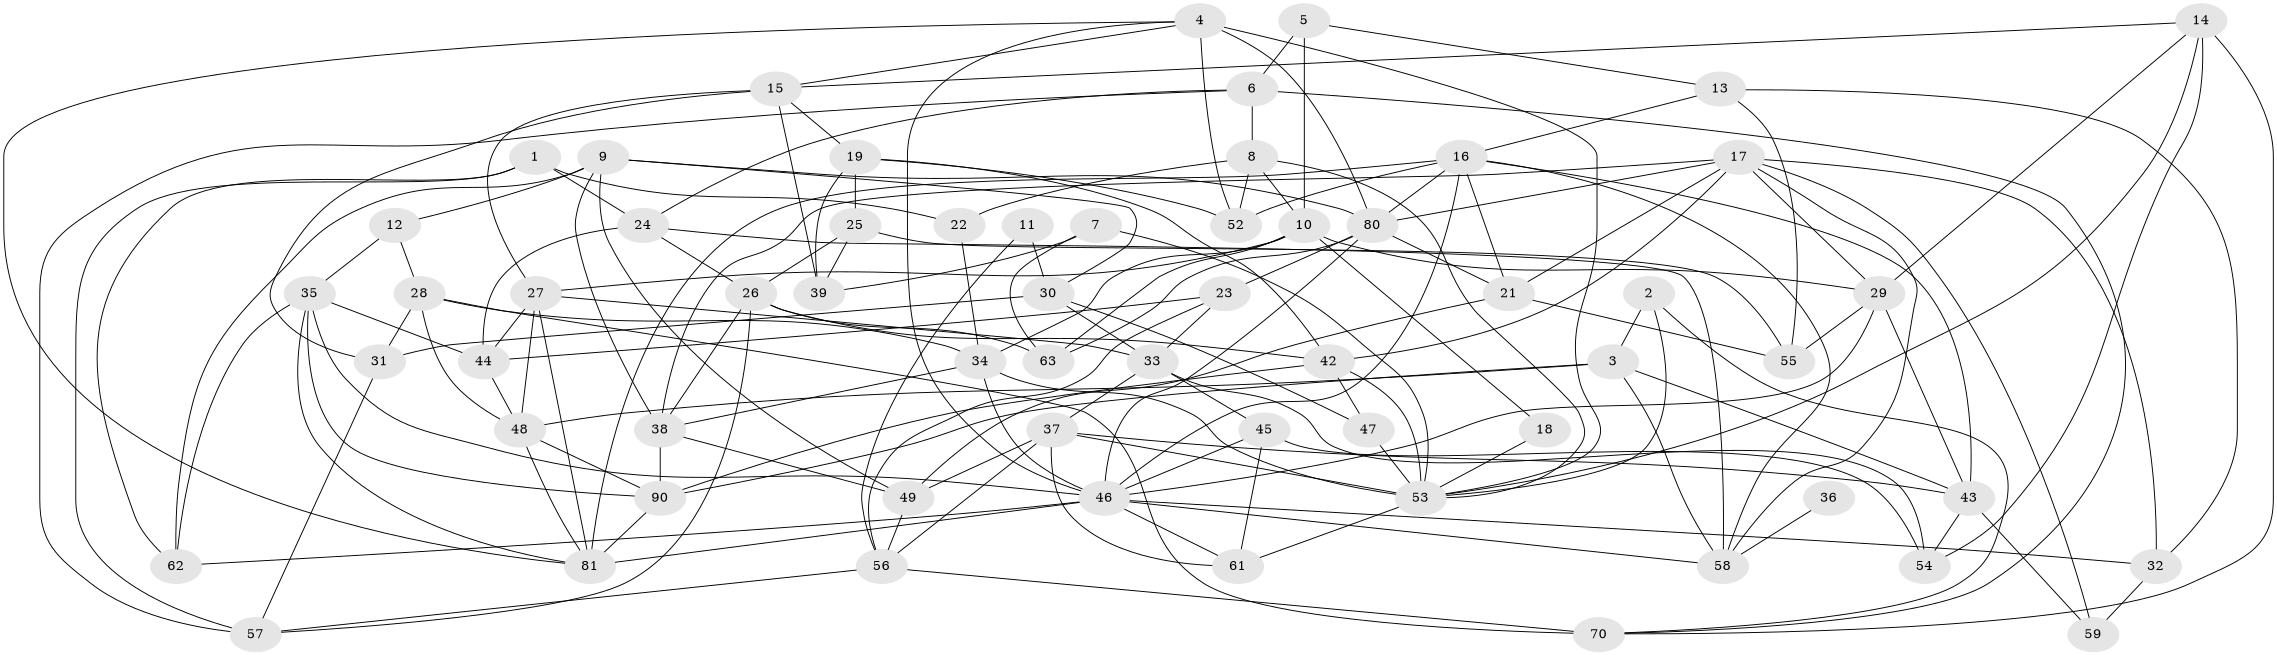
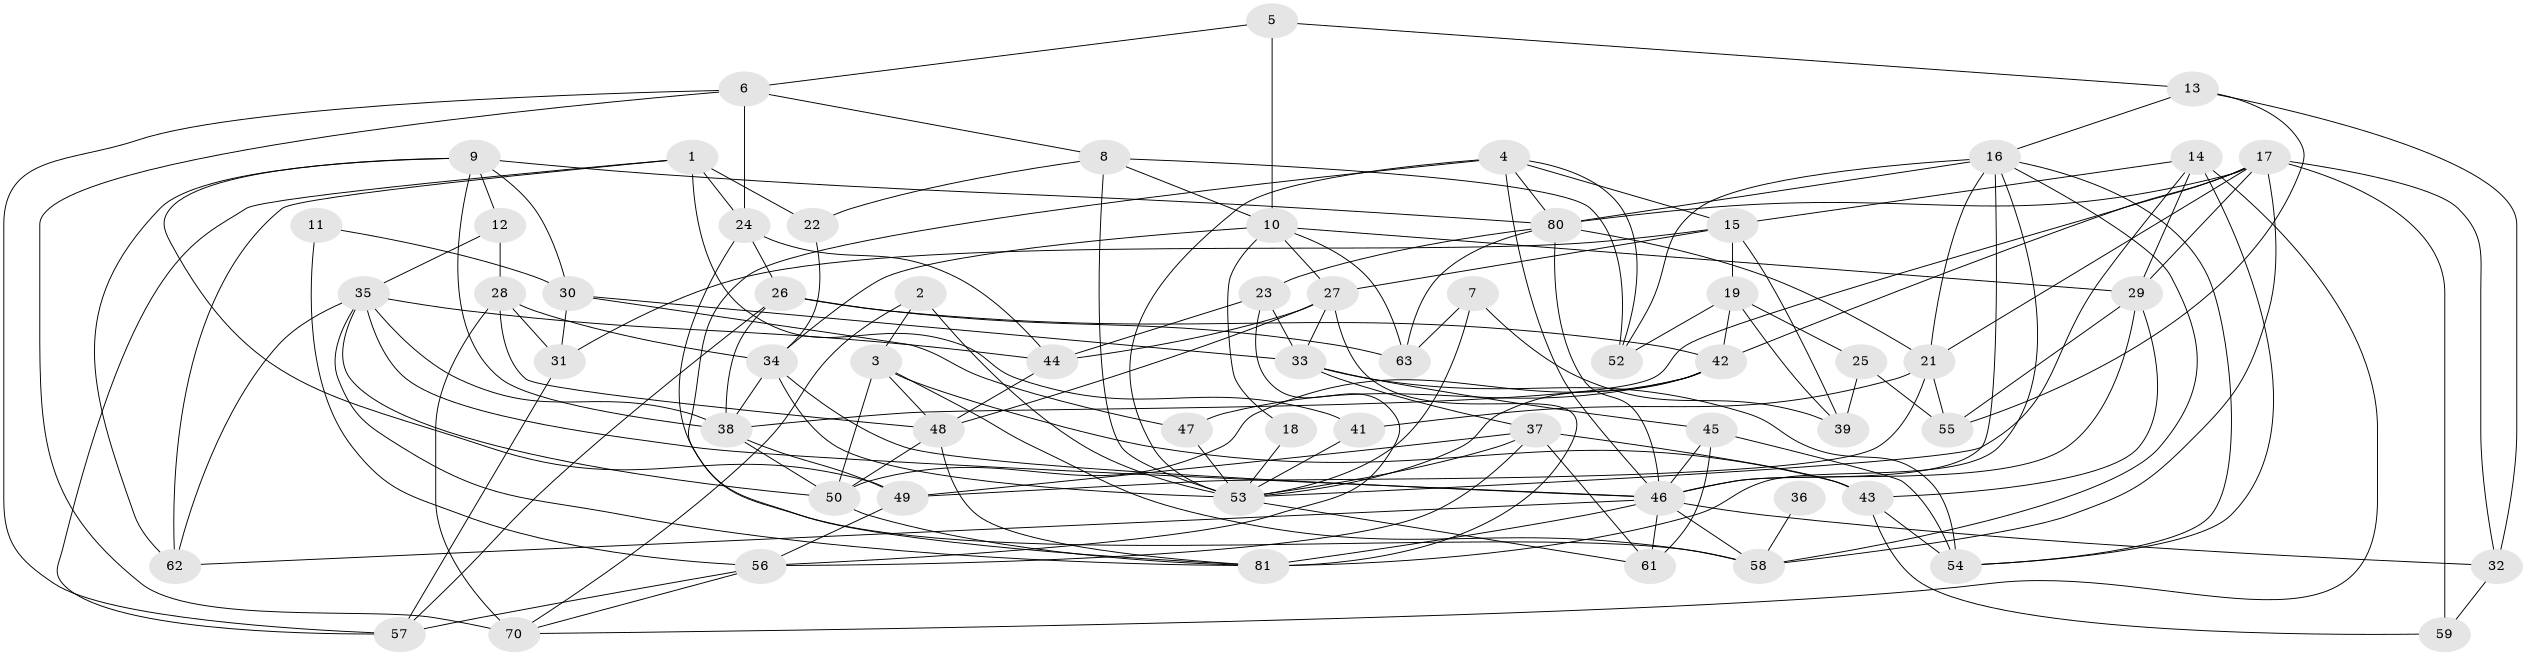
edge "16" -- "43": now "16" -- "54"
edge "25" -- "26": removed
edge "35" -- "38": added
node "41": added
node "90": label "90" -> "50"
